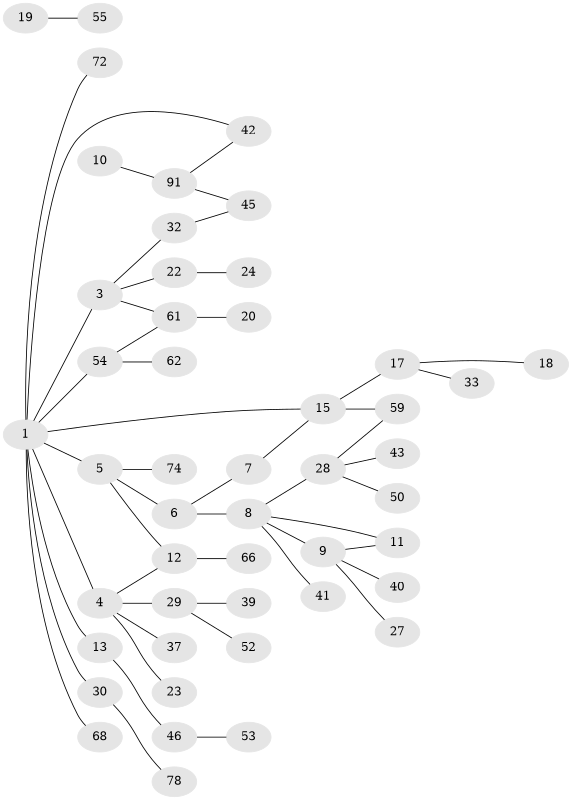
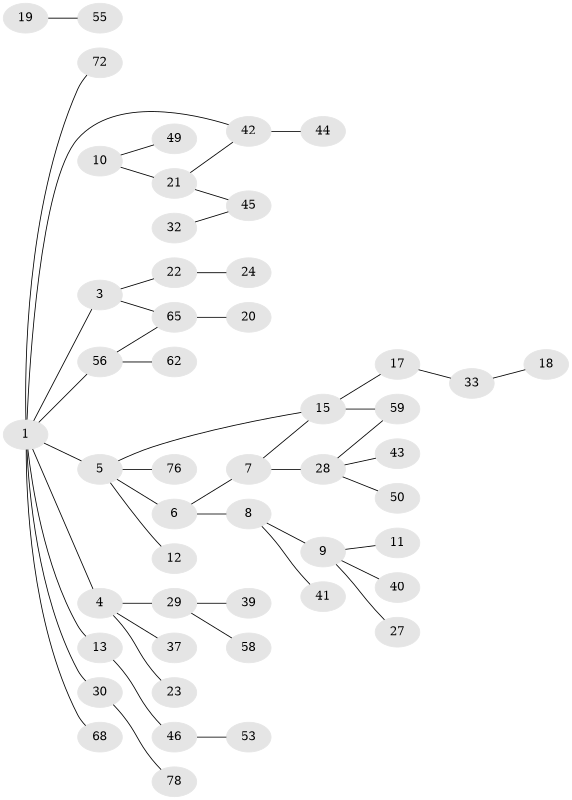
node "44": added
node "49": added
node "91": label "91" -> "21"
edge "32" -- "3": removed
node "61": label "61" -> "65"
edge "17" -- "18": now "33" -- "18"
node "54": label "54" -> "56"
edge "15" -- "1": now "15" -- "5"
node "74": label "74" -> "76"
edge "28" -- "8": now "28" -- "7"
edge "8" -- "11": removed
node "66": removed
edge "12" -- "4": removed
node "52": label "52" -> "58"
